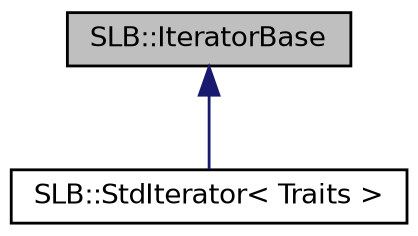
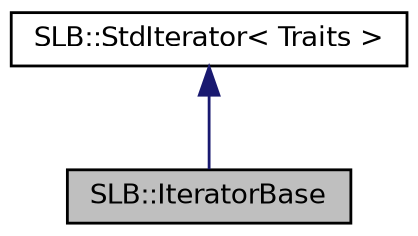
edge "SLB::StdIterator< Traits >" -> "SLB::IteratorBase": reversed
